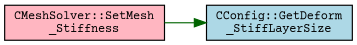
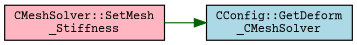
node "CConfig::GetDeform _StiffLayerSize": label "CConfig::GetDeform _StiffLayerSize" -> "CConfig::GetDeform _CMeshSolver"
